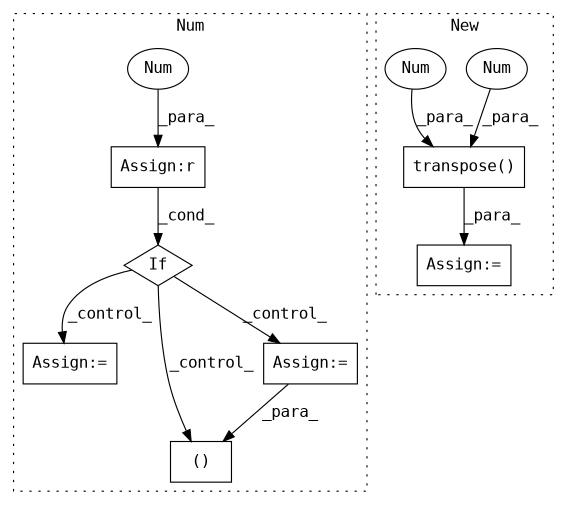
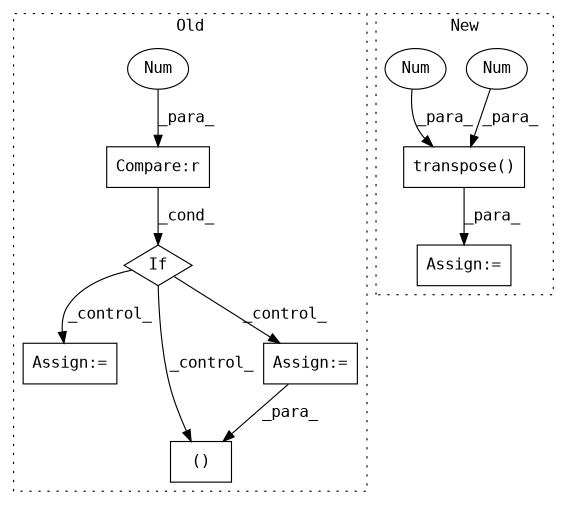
cluster "Num": label "Num" -> "Old"
node "Assign:r": label "Assign:r" -> "Compare:r"
